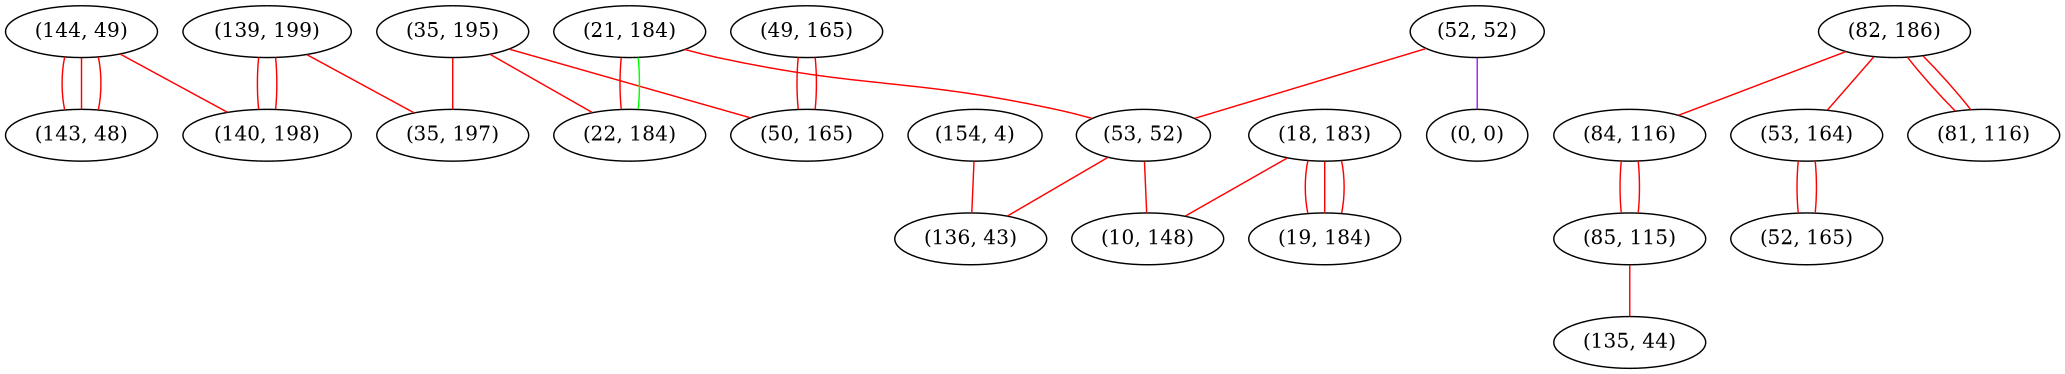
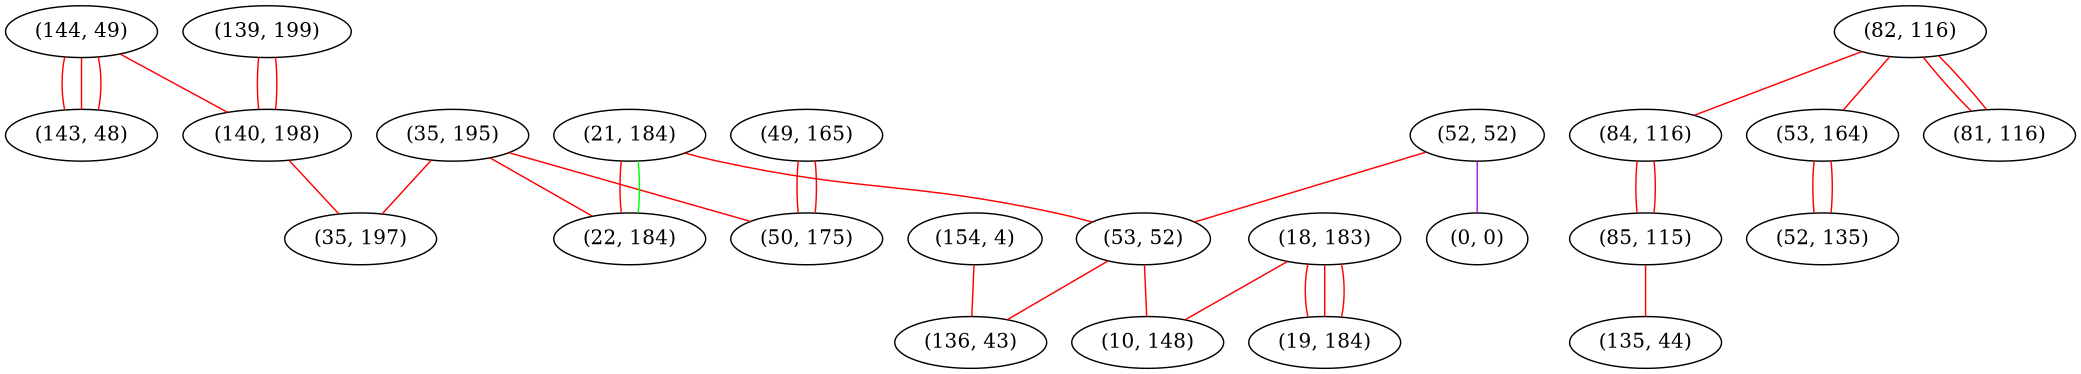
node "(82, 186)": label "(82, 186)" -> "(82, 116)"
edge "(139, 199)" -- "(35, 197)": now "(140, 198)" -- "(35, 197)"
node "(50, 165)": label "(50, 165)" -> "(50, 175)"
node "(52, 165)": label "(52, 165)" -> "(52, 135)"
